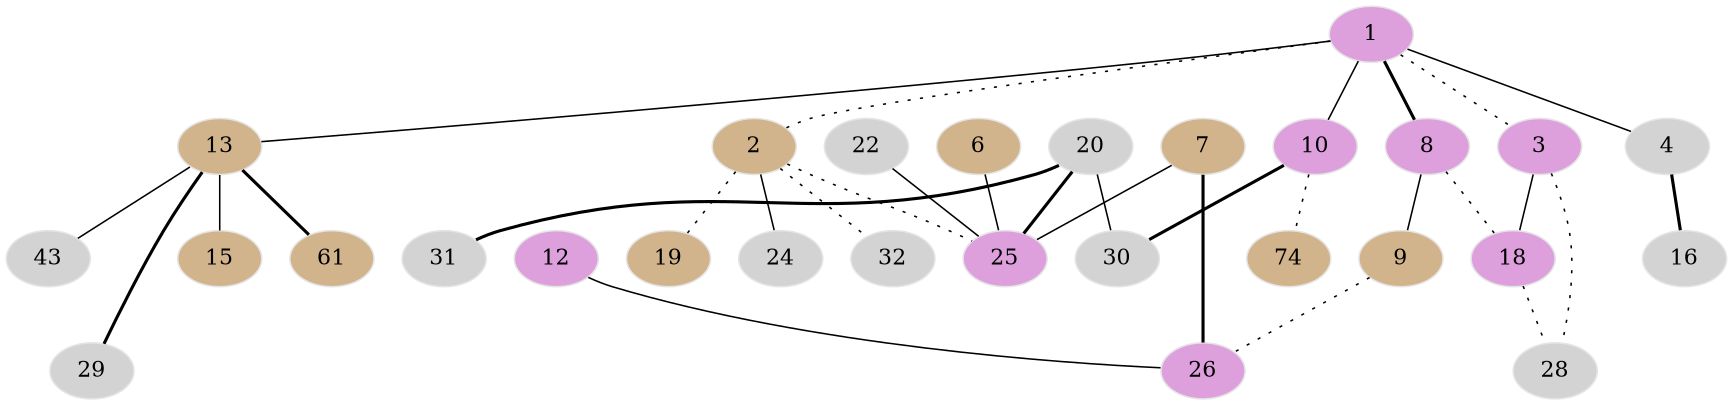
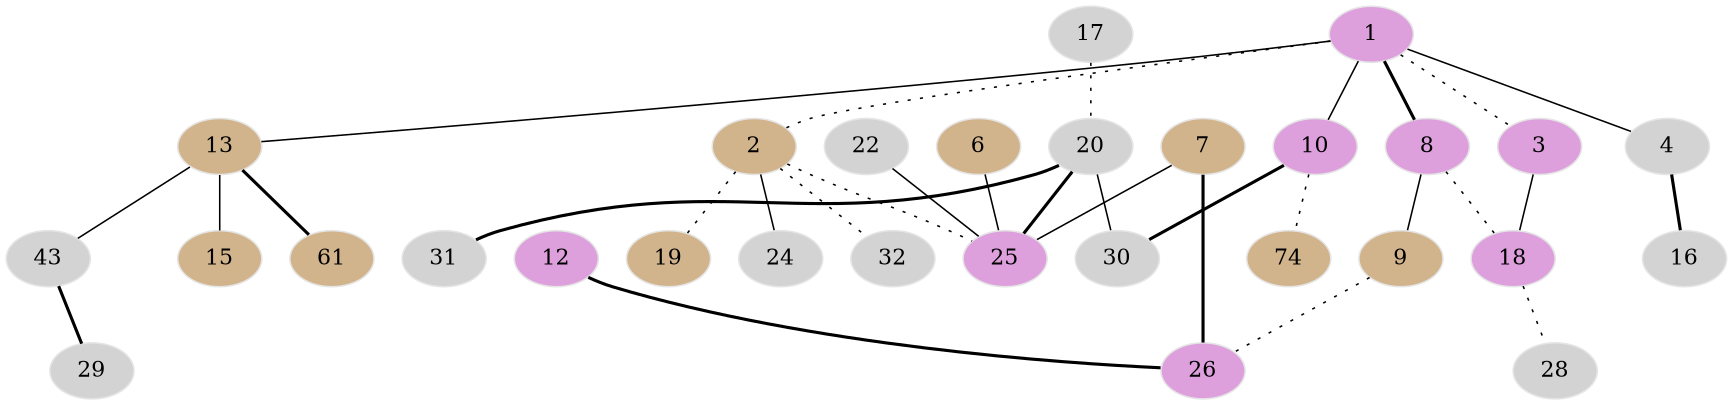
node "17": added
edge "13" -- "29": now "43" -- "29"
edge "3" -- "28": removed
edge "12" -- "26": style solid -> bold
